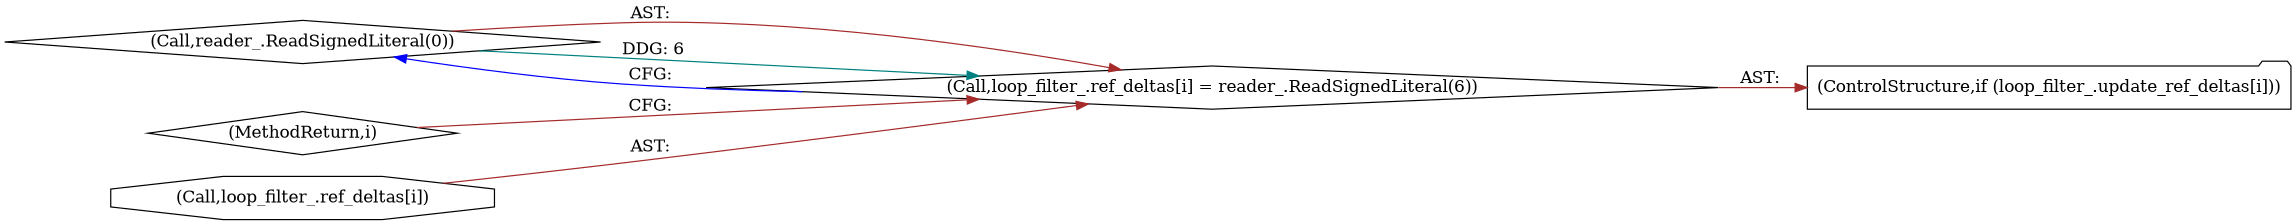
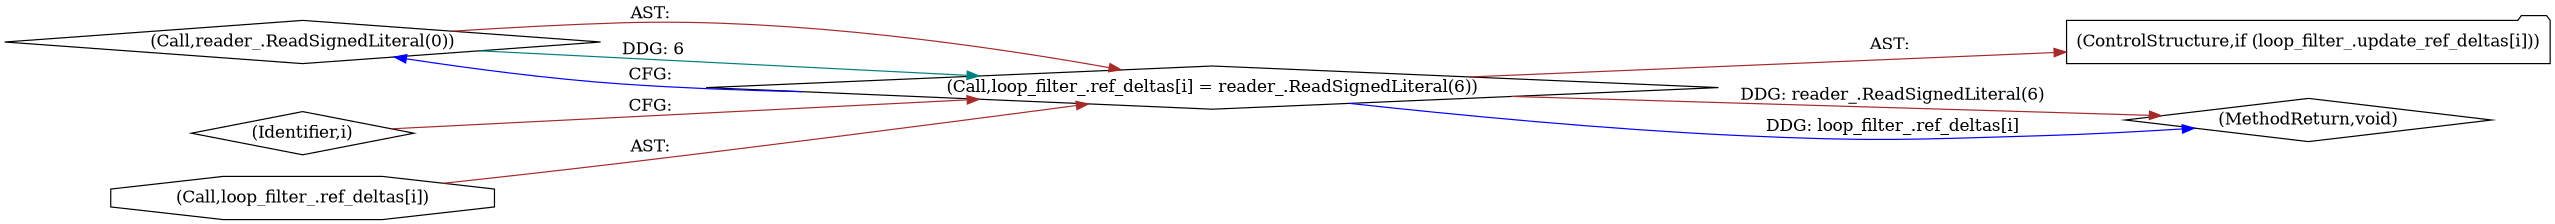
node "(MethodReturn,void)": added
node "(MethodReturn,i)": label "(MethodReturn,i)" -> "(Identifier,i)"
